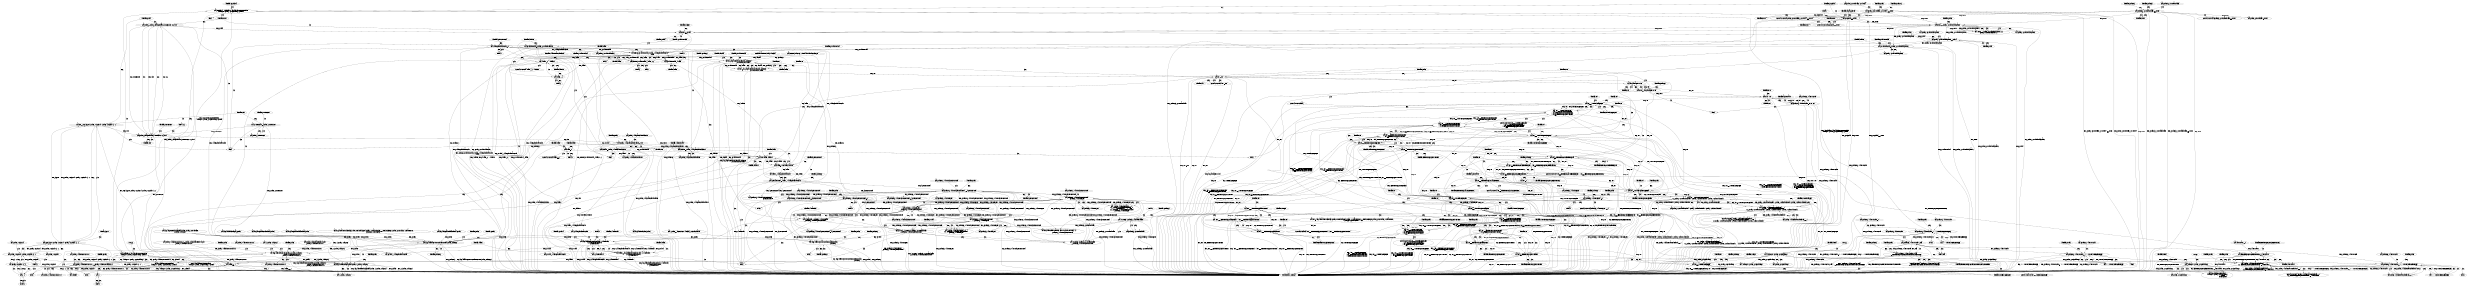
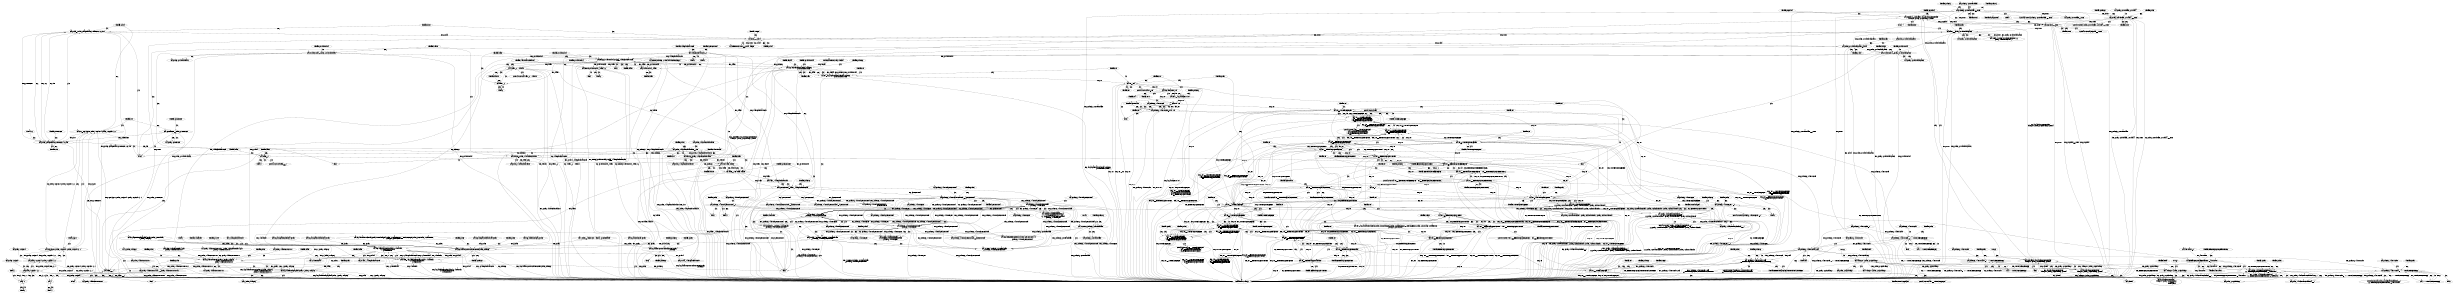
edge "(Call,ps_dec_ip->pv_stream_buffer == NULL)" -> "(Call,ps_dec->ps_out_buffer->pu1_bufs[i] == NULL)": added, label "DDG: NULL"
node "(Identifier,u4_length_of_start_code)": added
node "(Call,RETURN_IF((NULL == pv_buf), IV_FAIL))": added
